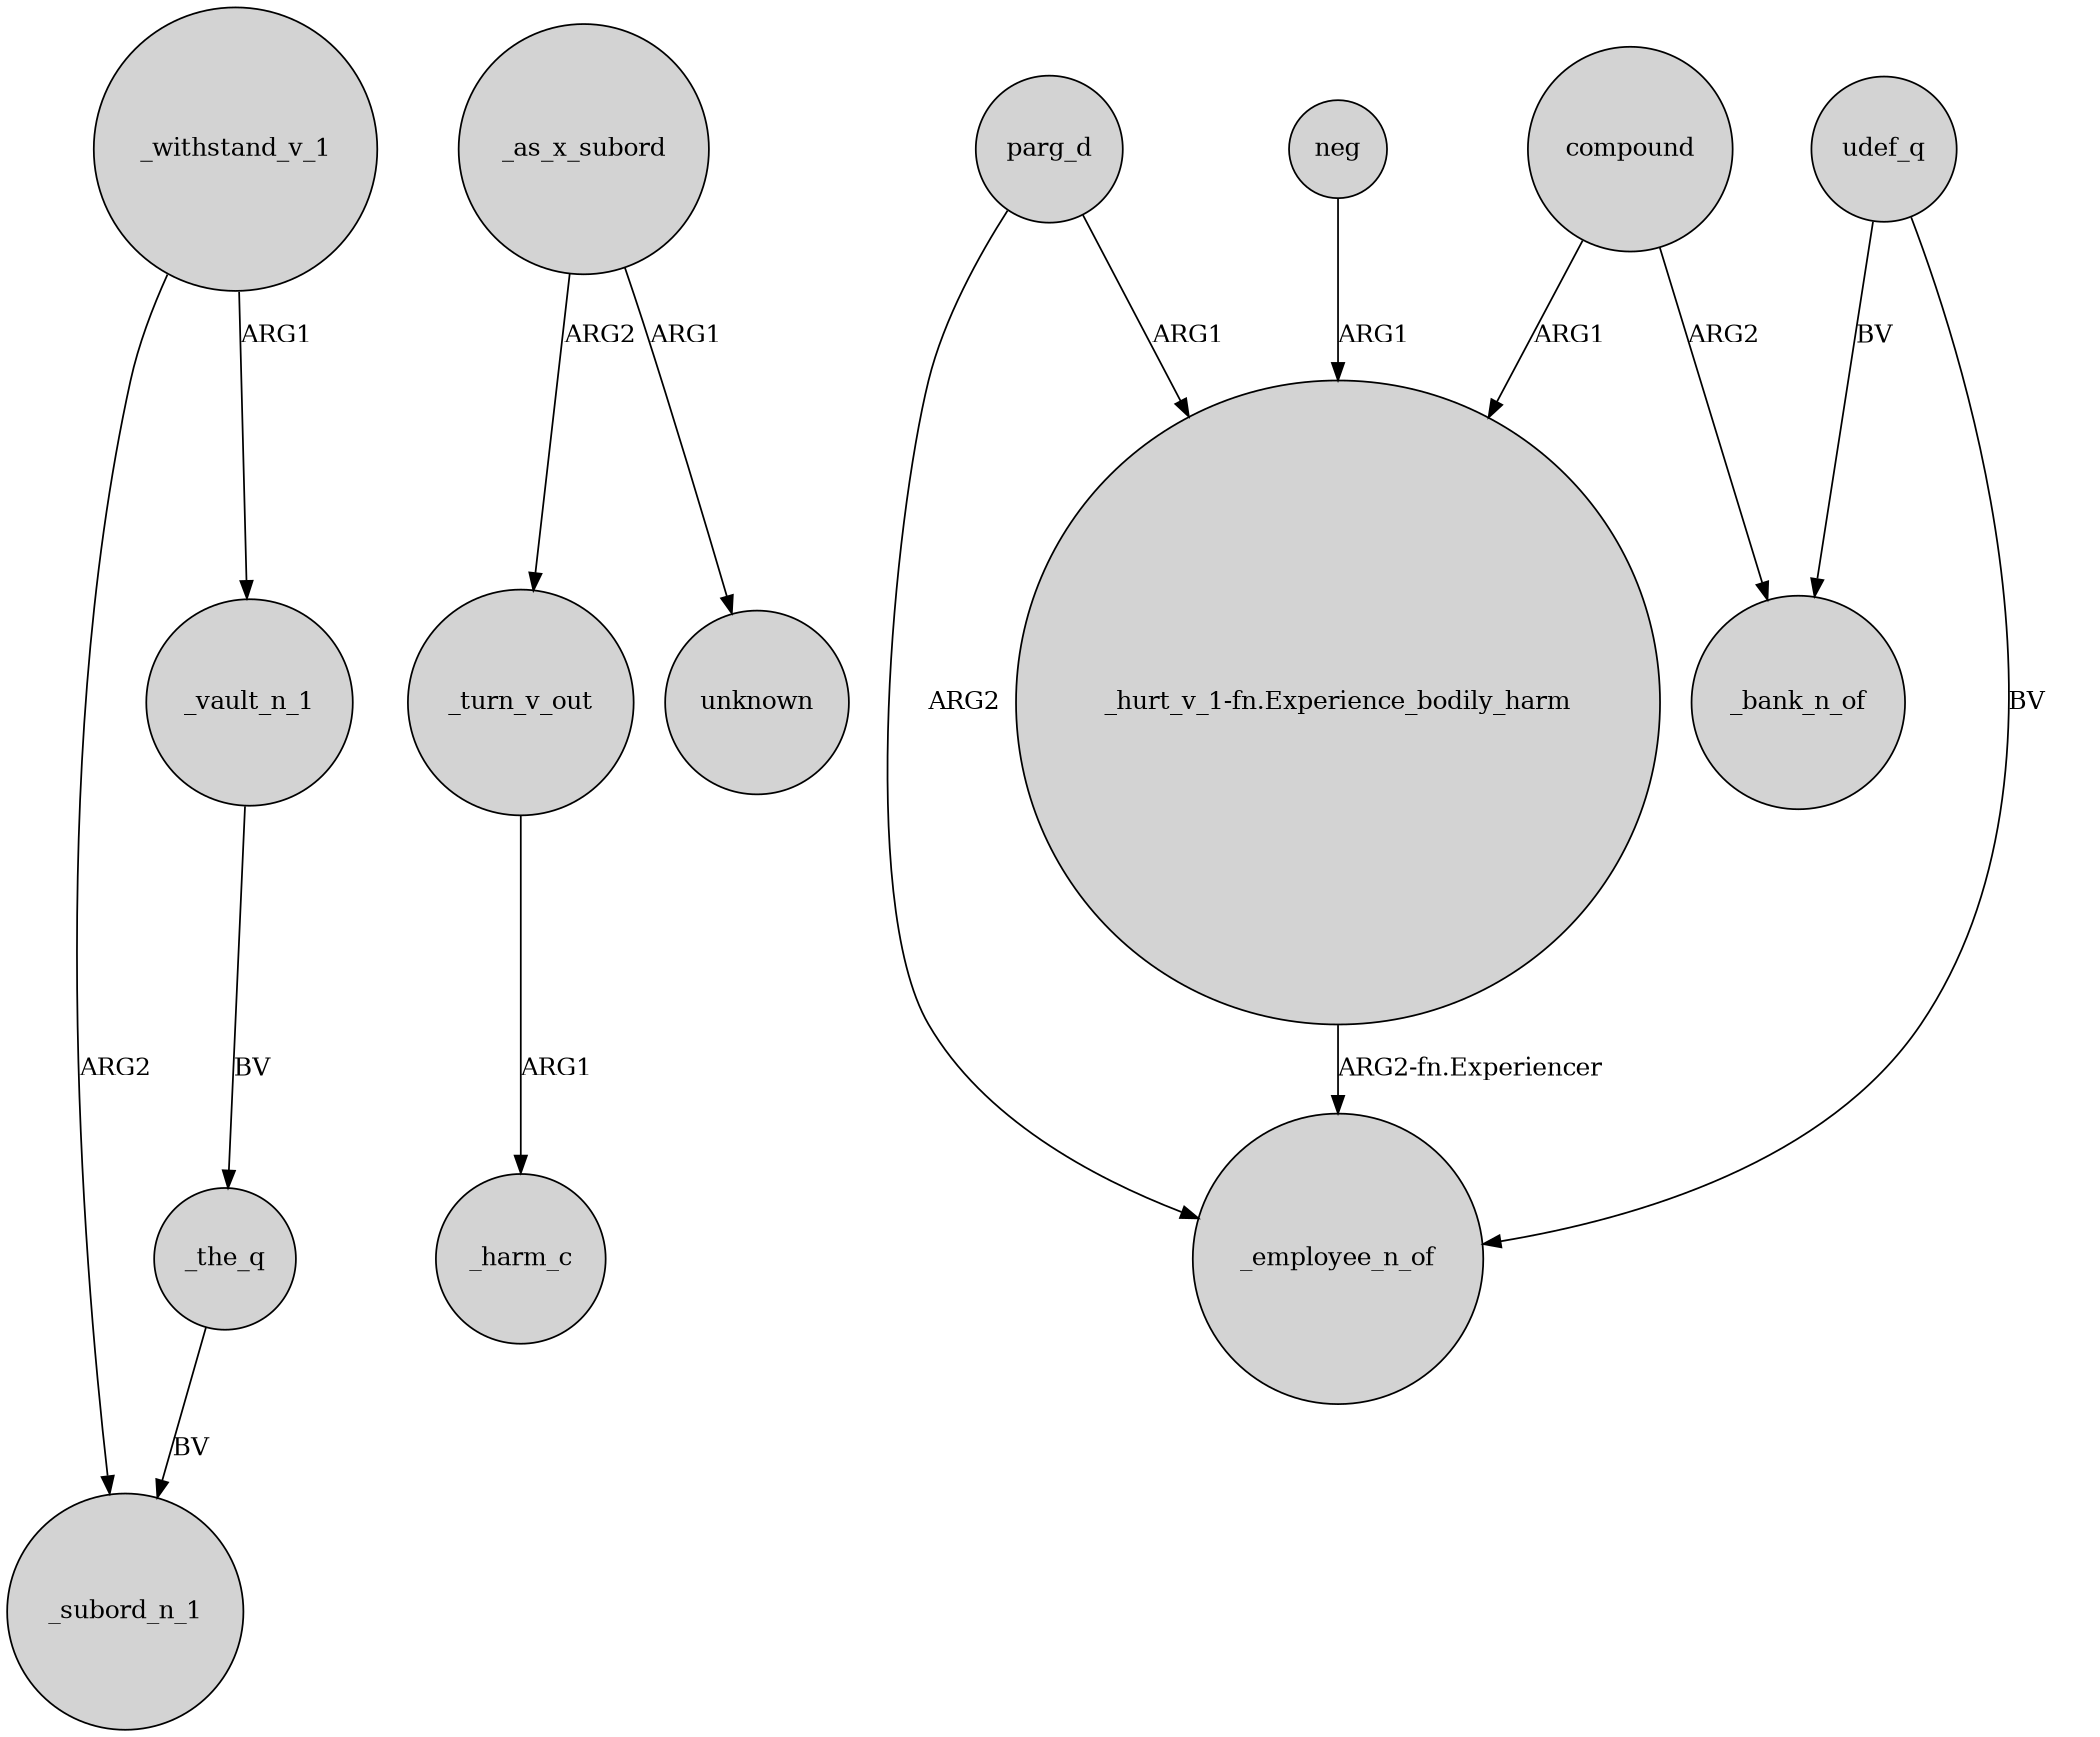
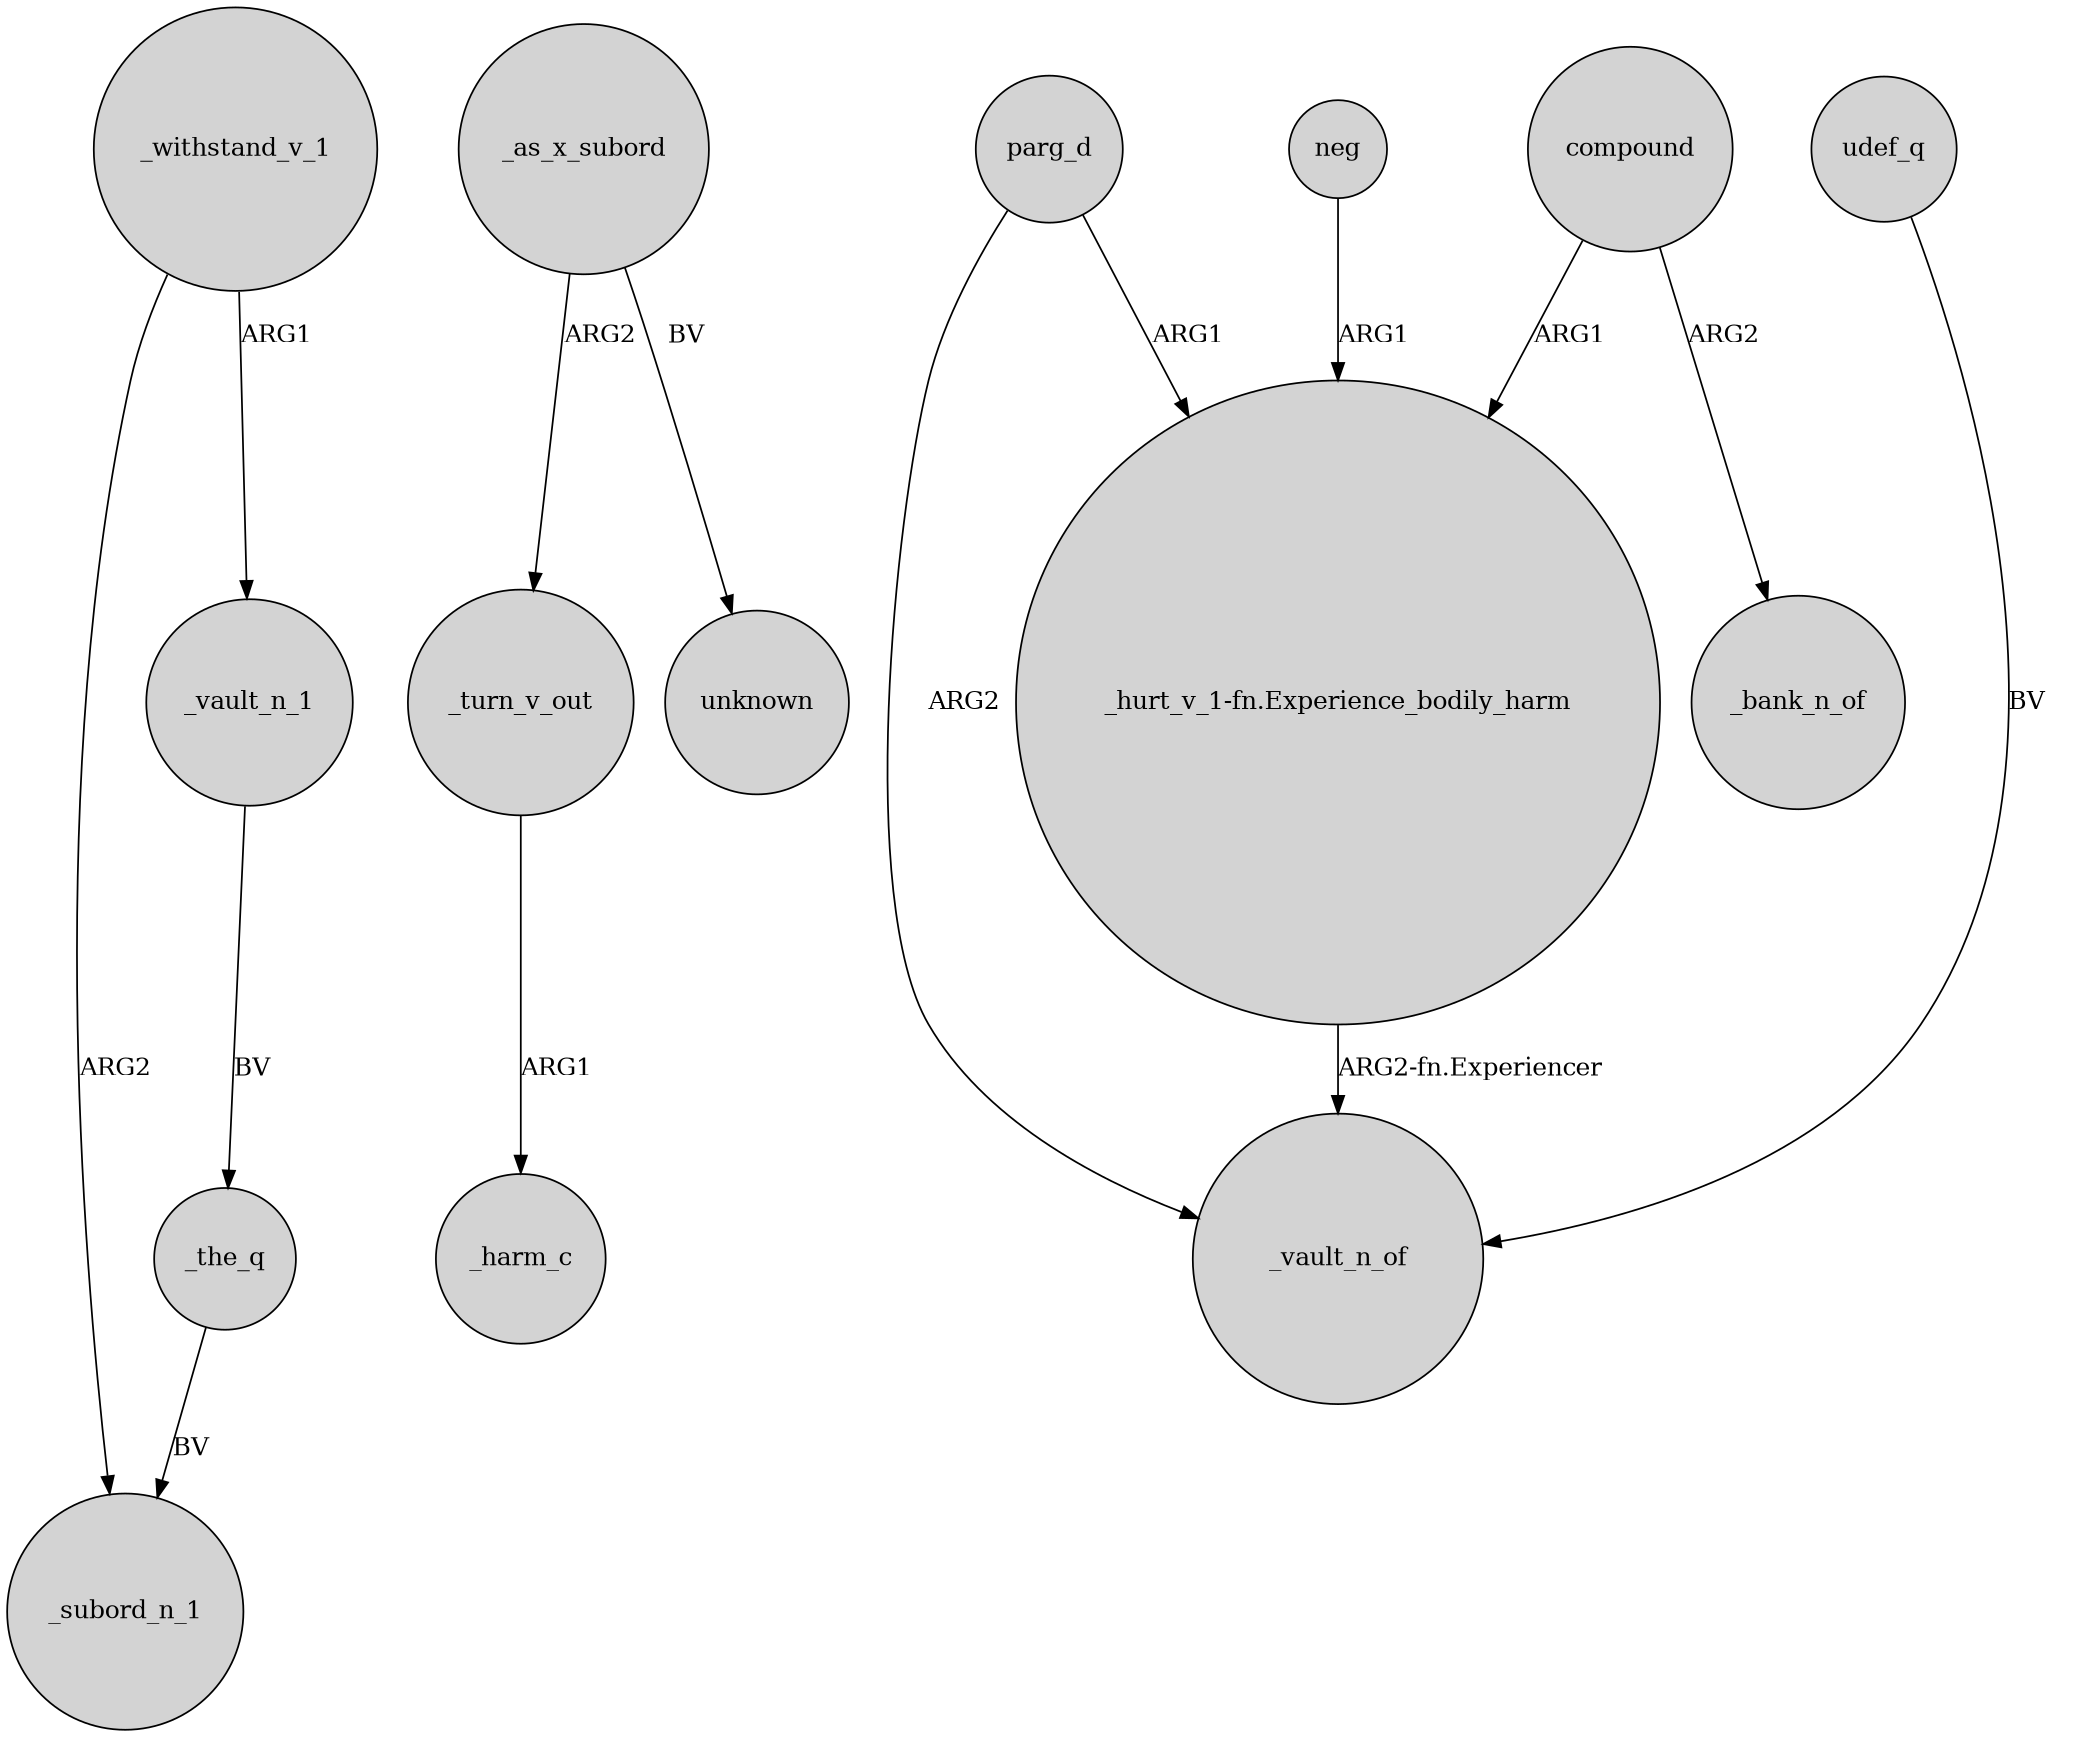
edge "_as_x_subord" -> "unknown": label "ARG1" -> "BV"
edge "udef_q" -> "_bank_n_of": removed, label "BV"
node "_employee_n_of": label "_employee_n_of" -> "_vault_n_of"
